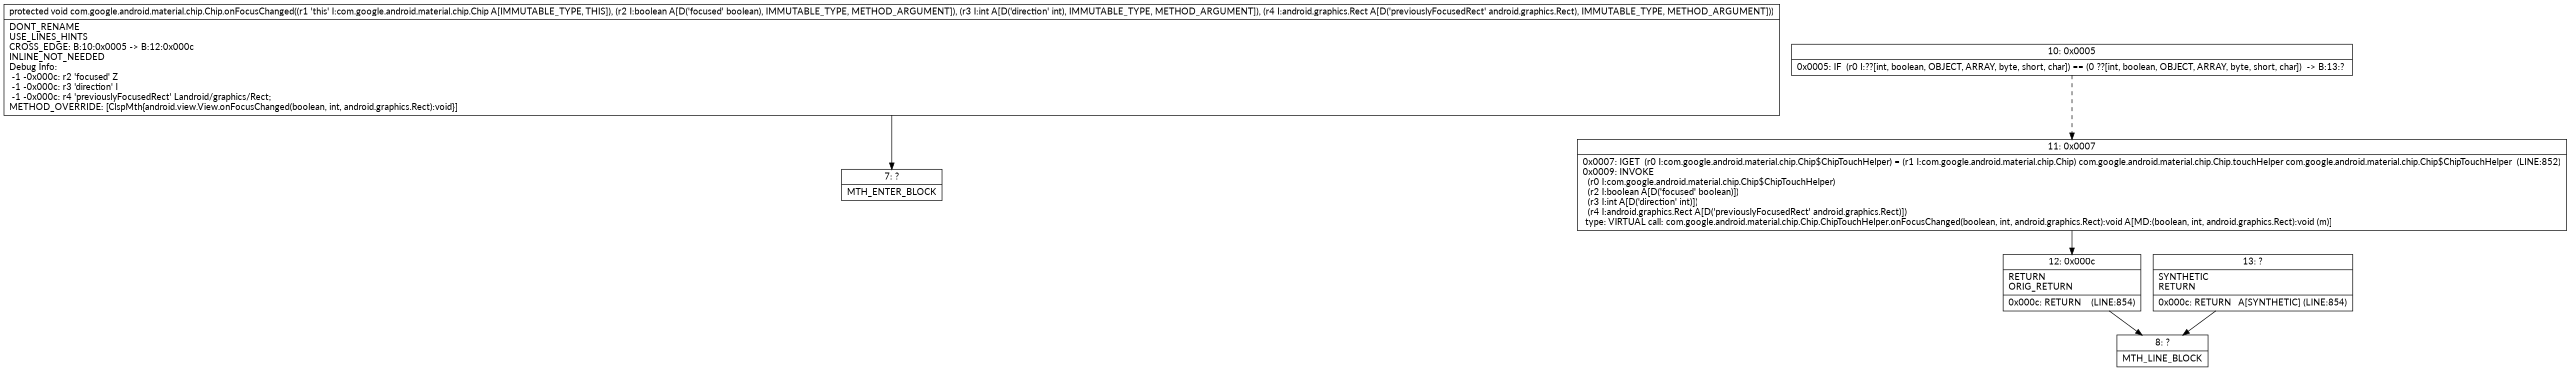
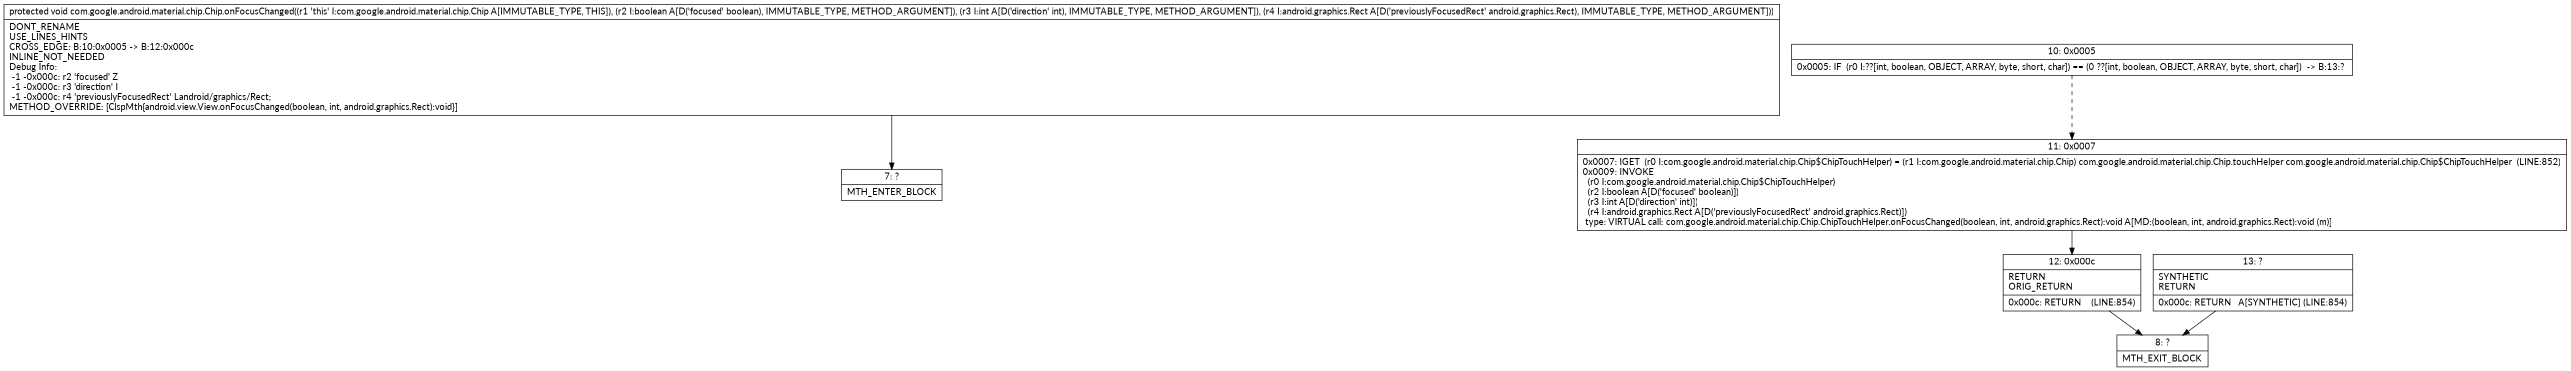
node "8: ?": text "MTH_LINE_BLOCK" -> "MTH_EXIT_BLOCK"
